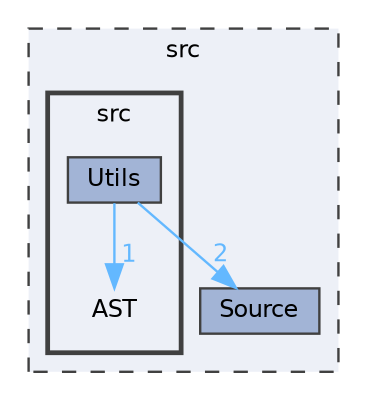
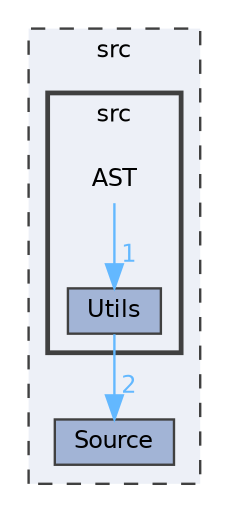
edge "Utils" -> "AST": reversed
